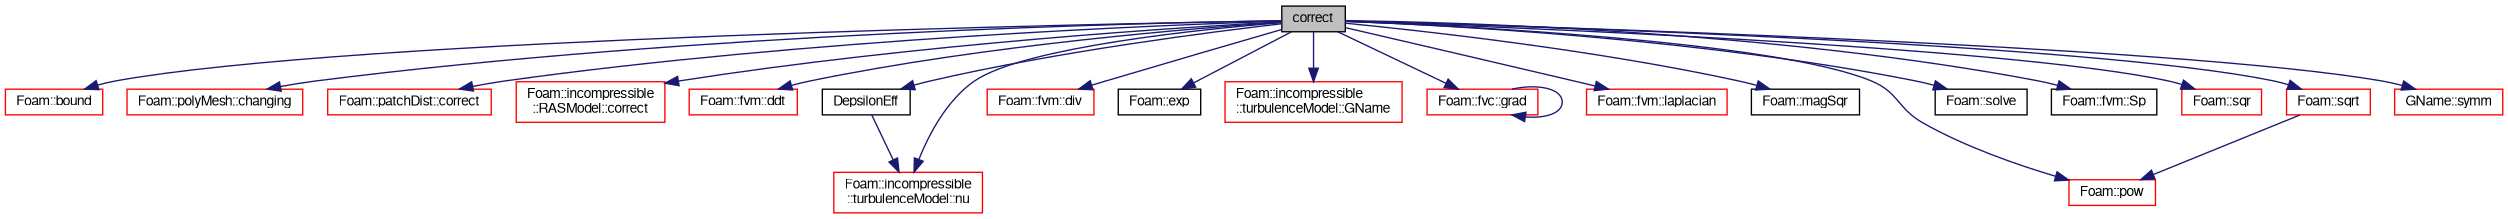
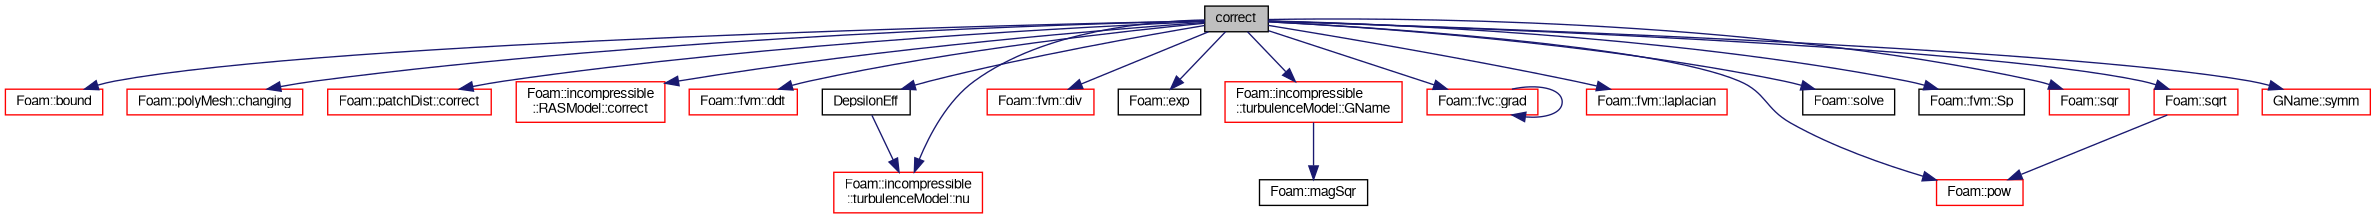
edge "correct" -> "Foam::magSqr": now "Foam::incompressible ::turbulenceModel::GName" -> "Foam::magSqr"
